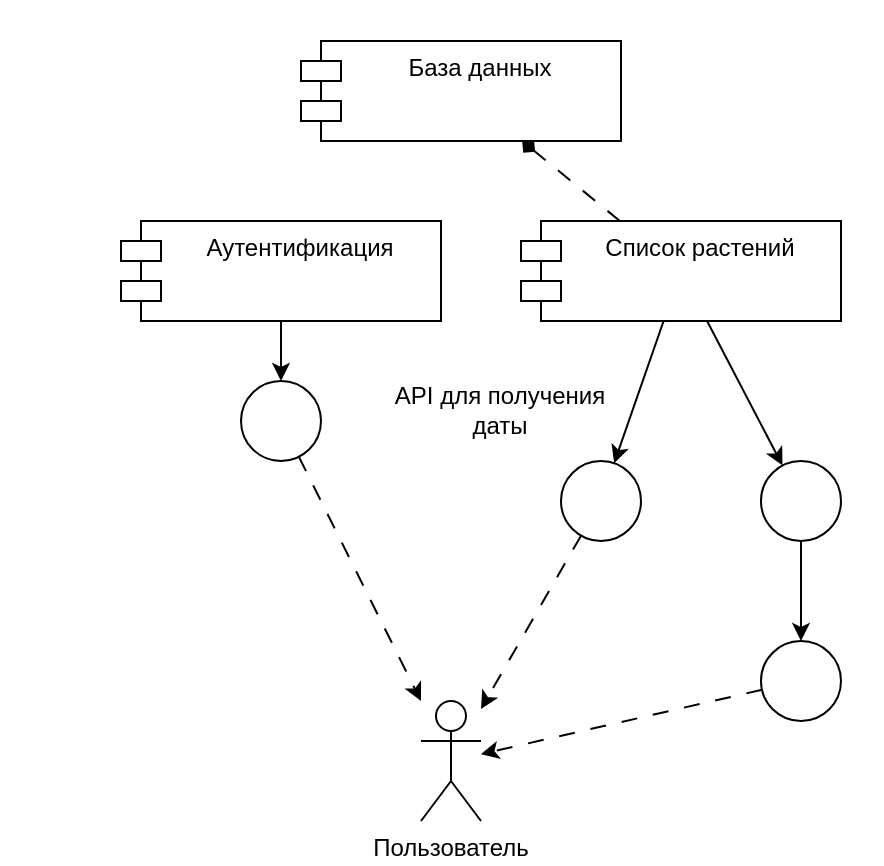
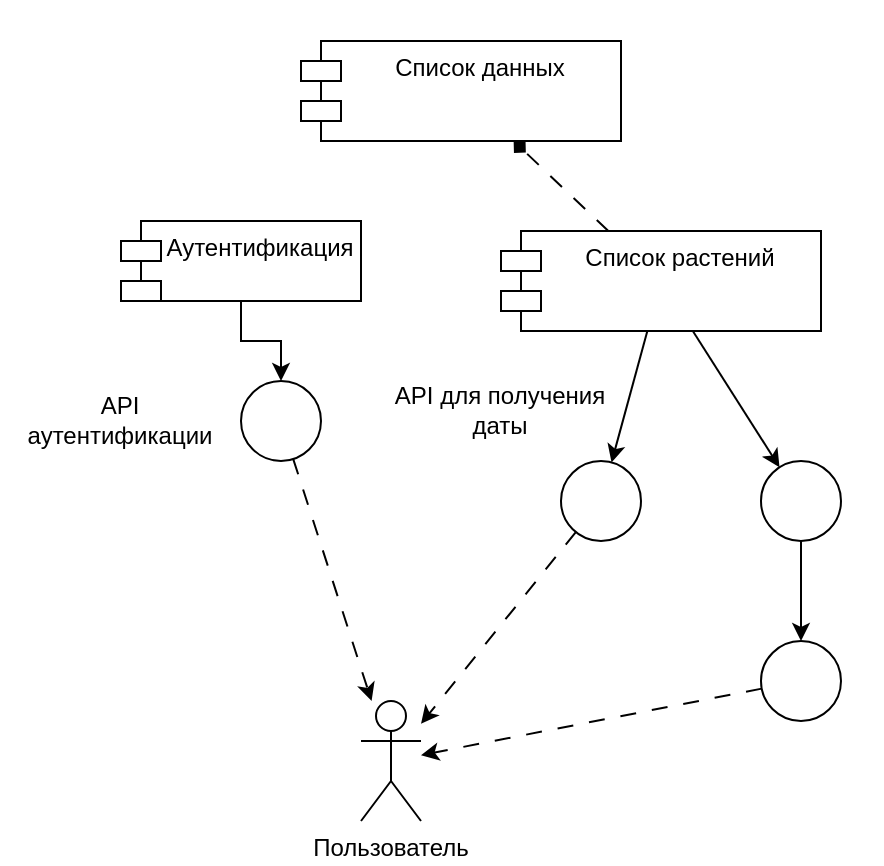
node "База данных": label "База данных" -> "Список данных"
node "Аутентификация": size 320x100 -> 240x80
node "Список растений": moved (681, 271) -> (661, 281)
node "API аутентификации": added
node "Пользователь": moved (451, 761) -> (391, 761)
